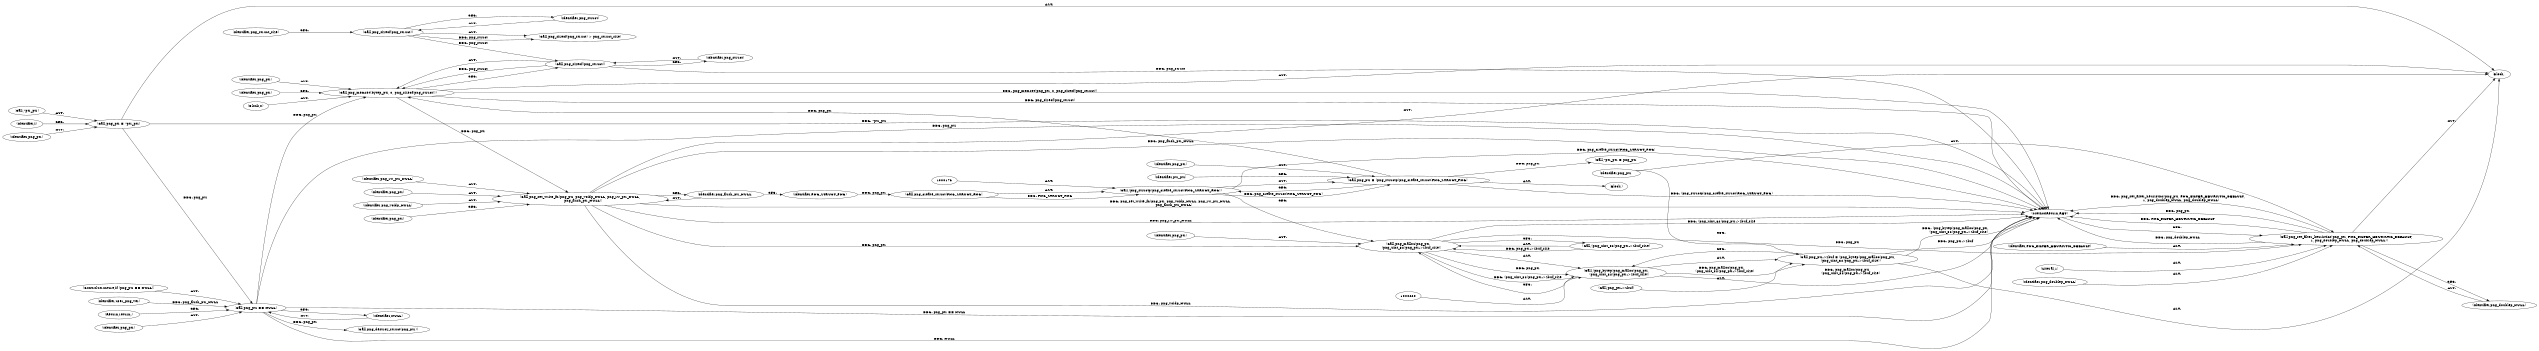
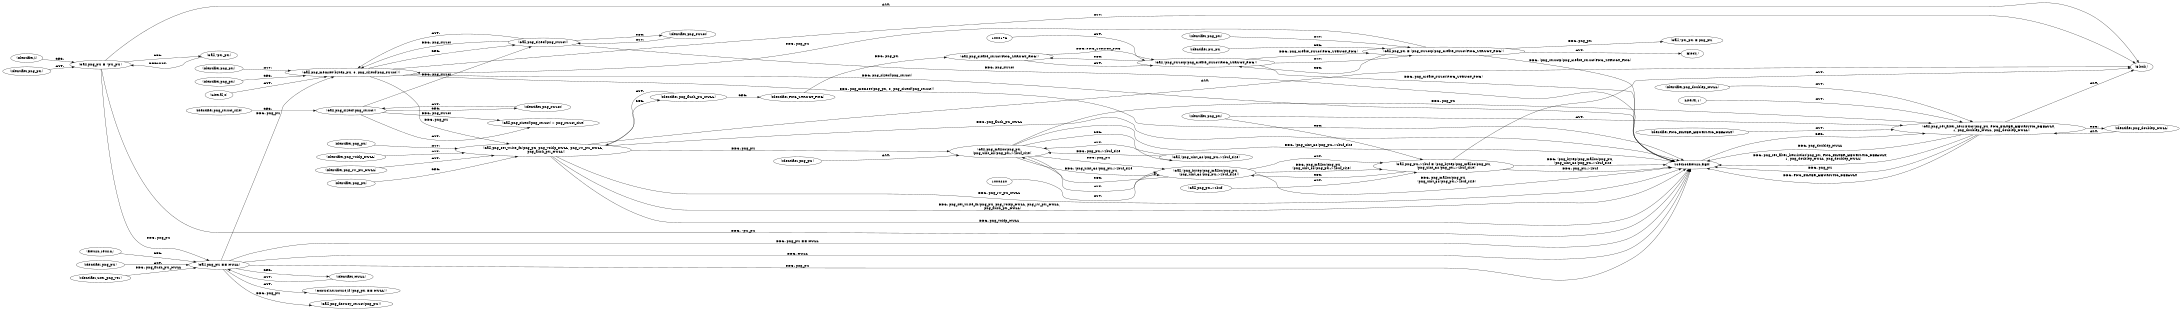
edge "(Call,png_ptr = *ptr_ptr)" -> "(Call,*ptr_ptr)": added, label "CFG:"
node "(Block,0)": label "(Block,0)" -> "(Literal,0)"
edge "(Call,*ptr_ptr)" -> "(Call,png_ptr = *ptr_ptr)": label "AST: " -> "DEFAULT: "
edge "(Call,(png_structp)png_create_struct(PNG_STRUCT_PNG))" -> "(Call,png_malloc(png_ptr, (png_uint_32)png_ptr->zbuf_size))": now "(Call,(png_structp)png_create_struct(PNG_STRUCT_PNG))" -> "(Call,png_create_struct(PNG_STRUCT_PNG))"
edge "(ControlStructure,if (png_ptr == NULL))" -> "(Call,png_ptr == NULL)": reversed
